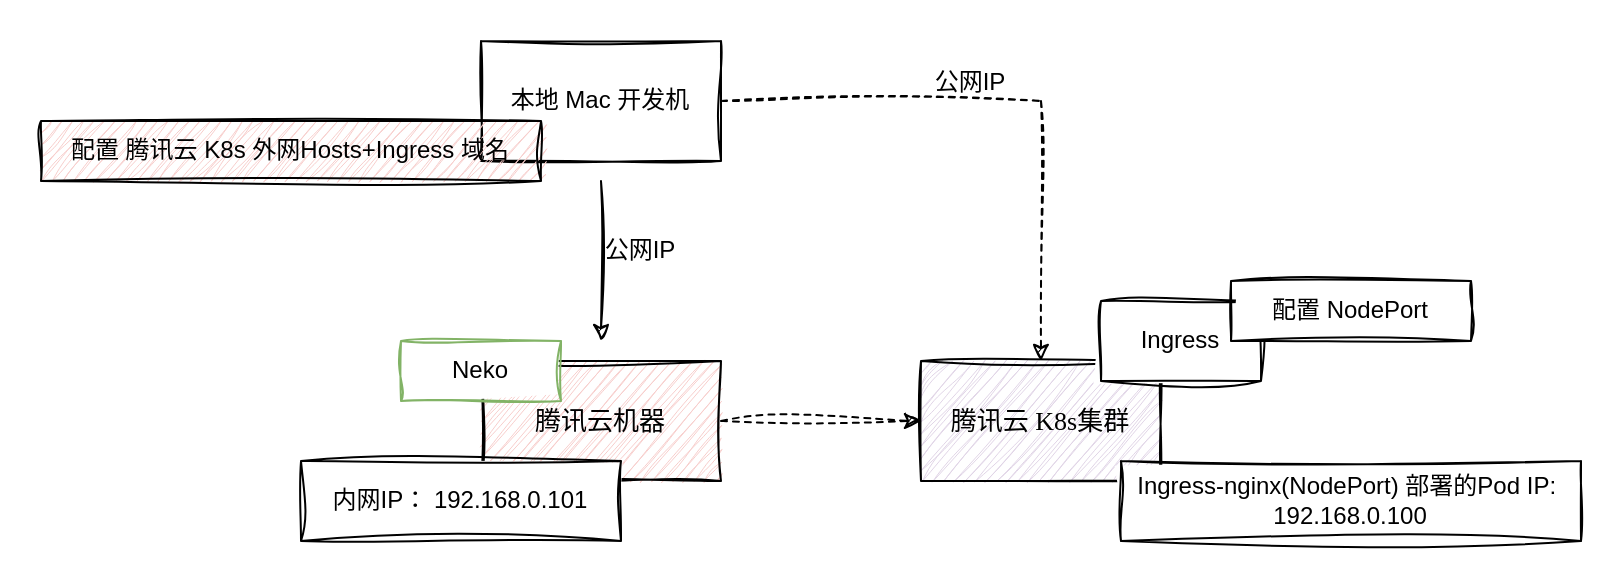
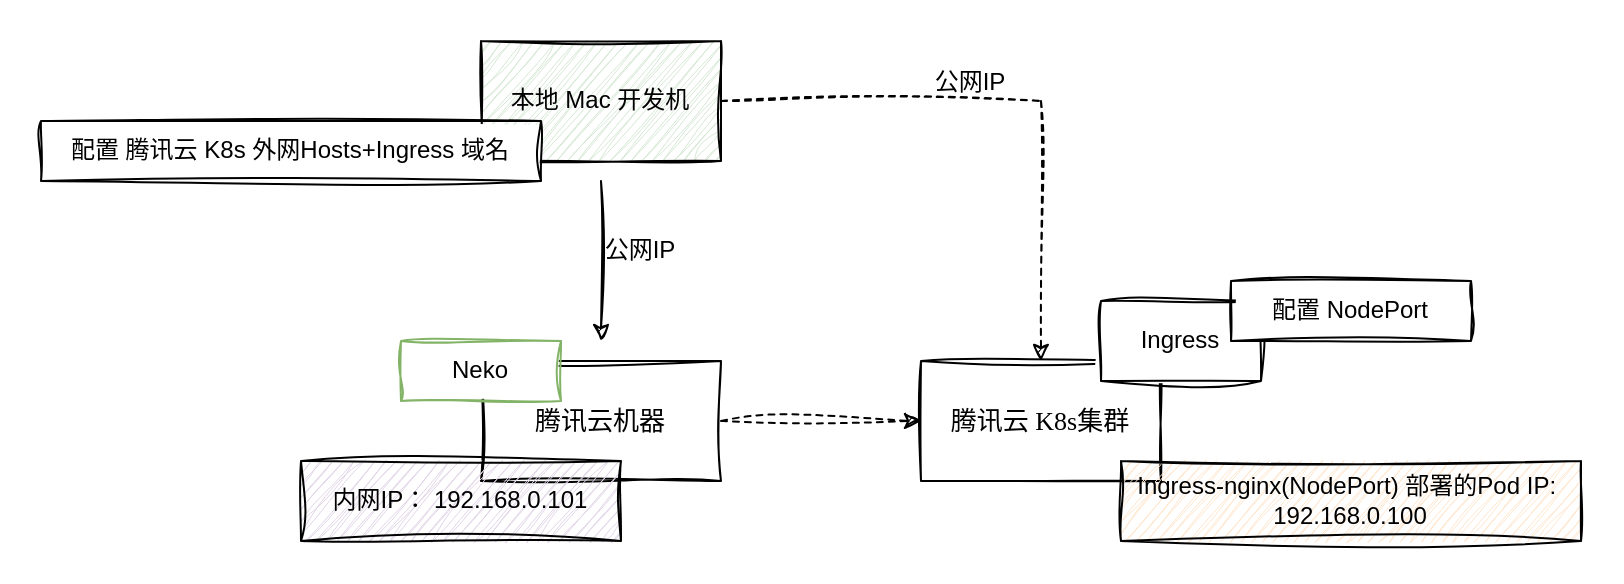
node "本地 Mac 开发机": fillcolor #ffffff -> #d5e8d4
node "配置 腾讯云 K8s 外网Hosts+Ingress 域名": fillcolor #f8cecc -> #ffffff
node "腾讯云机器": fillcolor #f8cecc -> #ffffff
node "腾讯云 K8s集群": fillcolor #e1d5e7 -> #ffffff
node "内网IP： 192.168.0.101": fillcolor #ffffff -> #e1d5e7
node "Ingress-nginx(NodePort) 部署的Pod IP: 192.168.0.100": fillcolor #ffffff -> #ffe6cc
